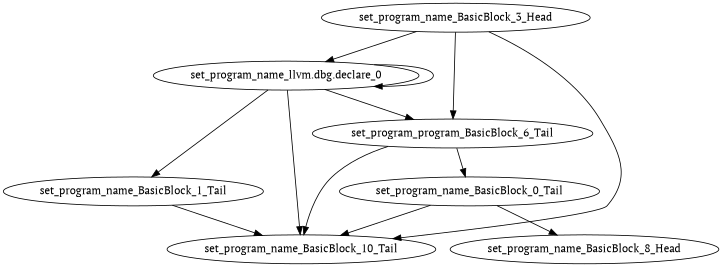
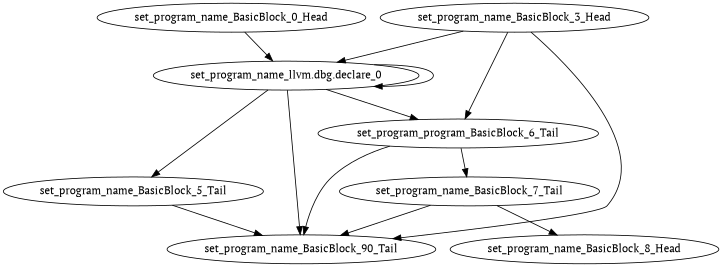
node "set_program_name_BasicBlock_0_Head": added
node "set_program_name_BasicBlock_1_Tail": label "set_program_name_BasicBlock_1_Tail" -> "set_program_name_BasicBlock_5_Tail"
node "set_program_name_BasicBlock_0_Tail": label "set_program_name_BasicBlock_0_Tail" -> "set_program_name_BasicBlock_7_Tail"
node "set_program_name_BasicBlock_10_Tail": label "set_program_name_BasicBlock_10_Tail" -> "set_program_name_BasicBlock_90_Tail"
